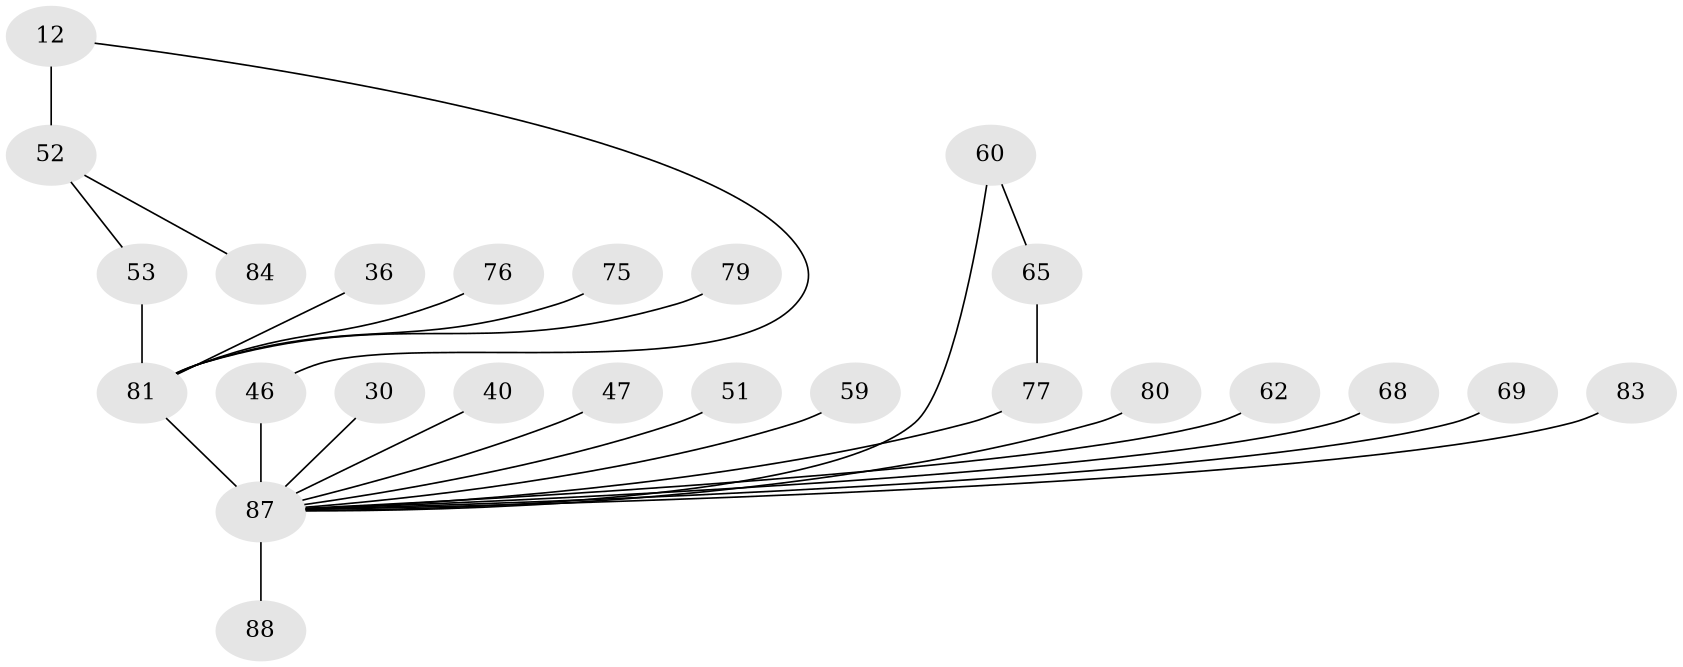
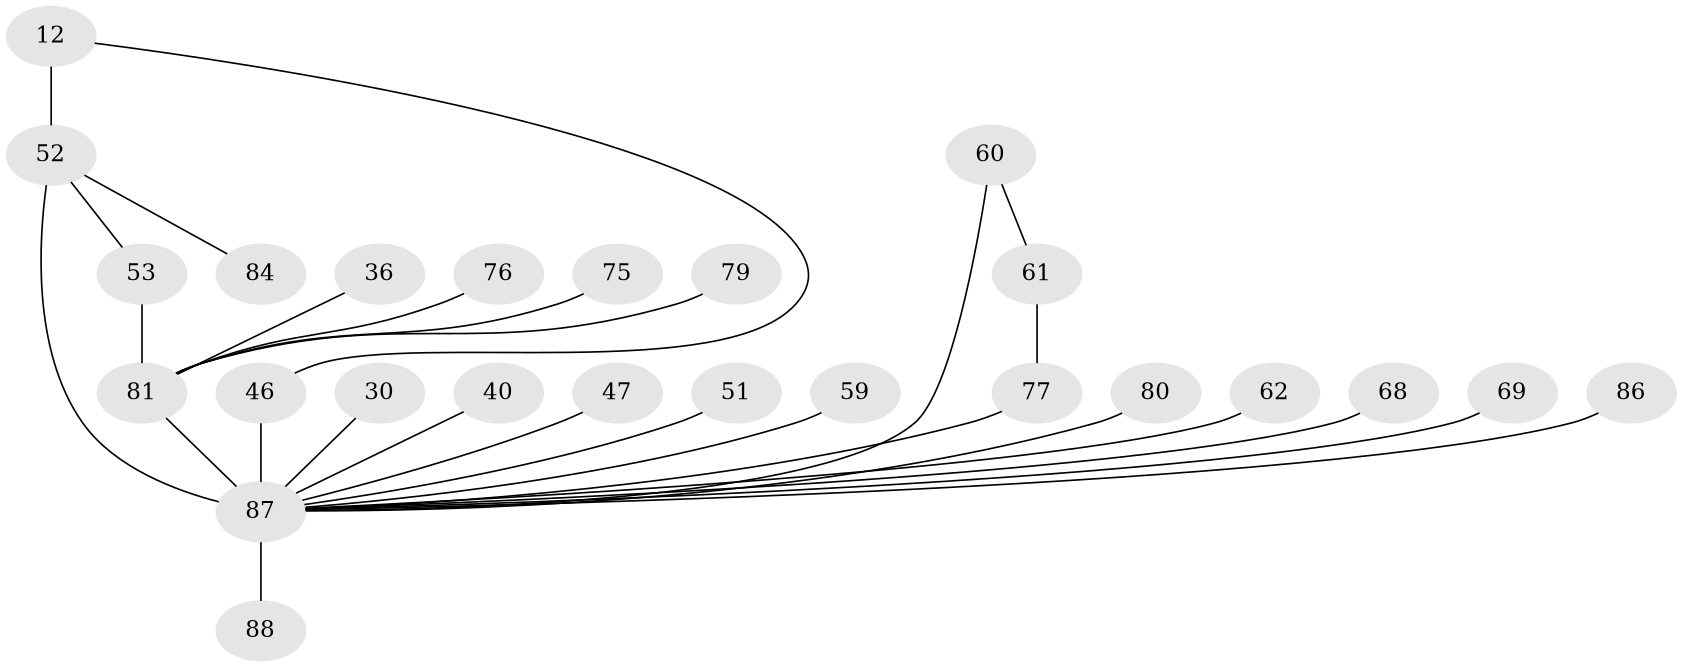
node "65": label "65" -> "61"
edge "52" -- "87": added
node "83": label "83" -> "86"
